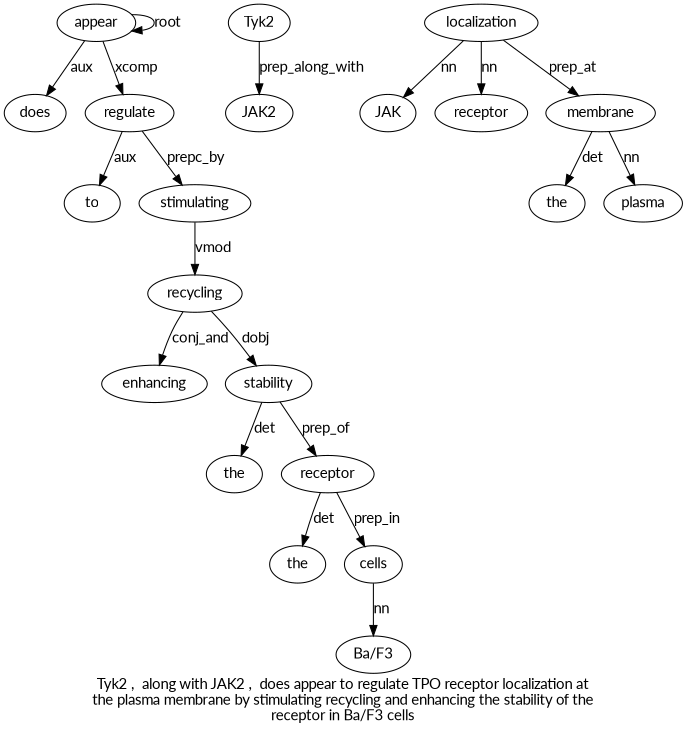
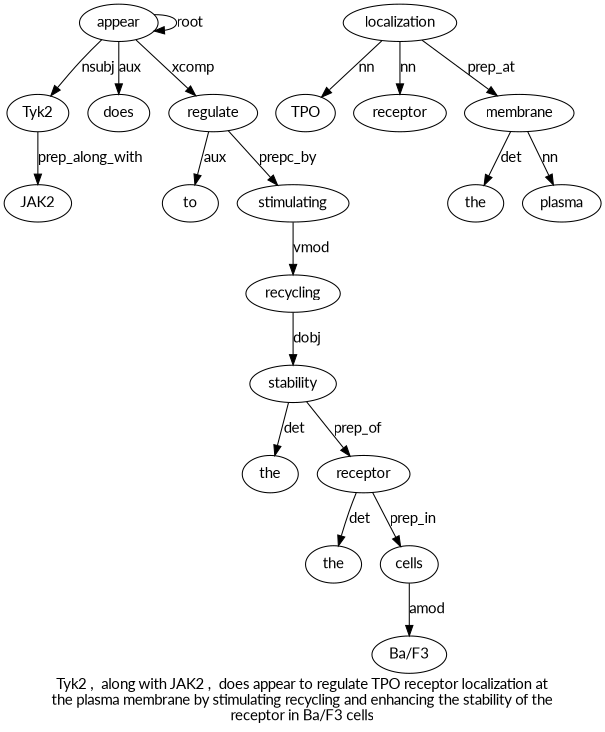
edge "appear" -> "Tyk2": added, label "nsubj"
node "JAK": label "JAK" -> "TPO"
node "enhancing": removed
edge "cells" -> "Ba/F3": label "nn" -> "amod"
